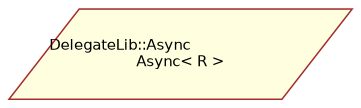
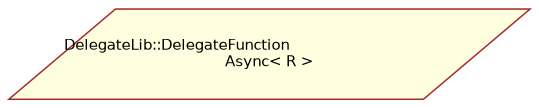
node "DelegateLib::Async Async< R >": label "DelegateLib::Async Async< R >" -> "DelegateLib::DelegateFunction Async< R >"
